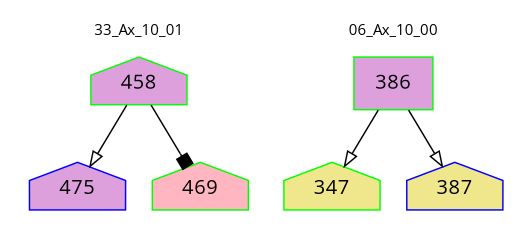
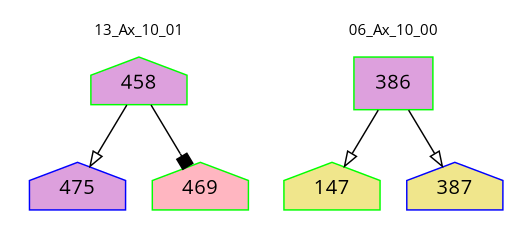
cluster "33_Ax_10_01": label "33_Ax_10_01" -> "13_Ax_10_01"
node "347": label "347" -> "147"
